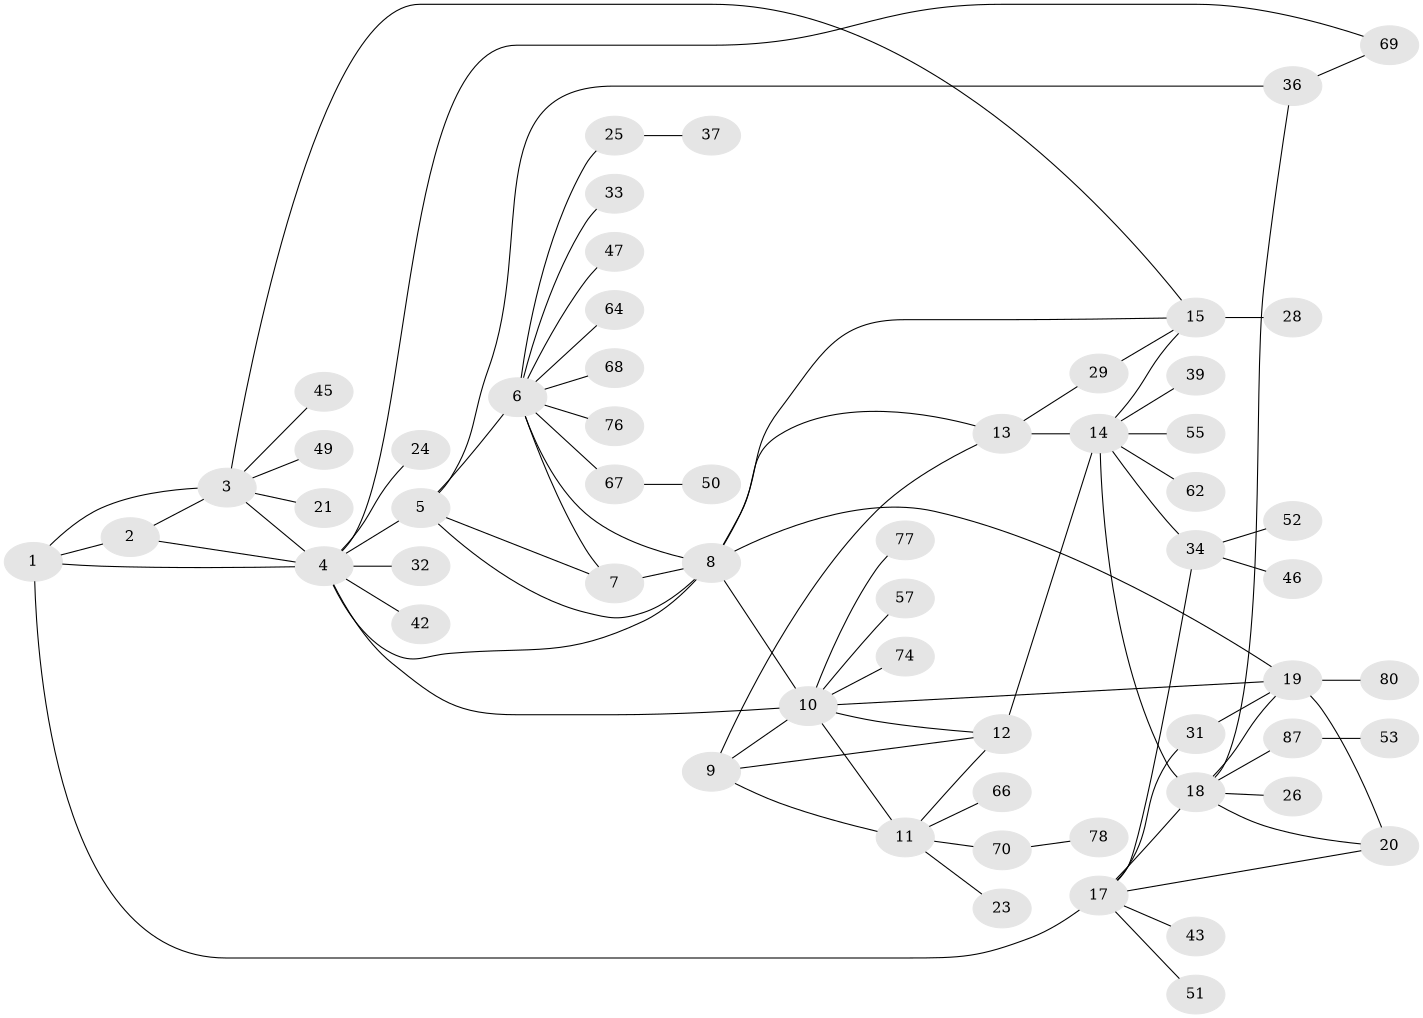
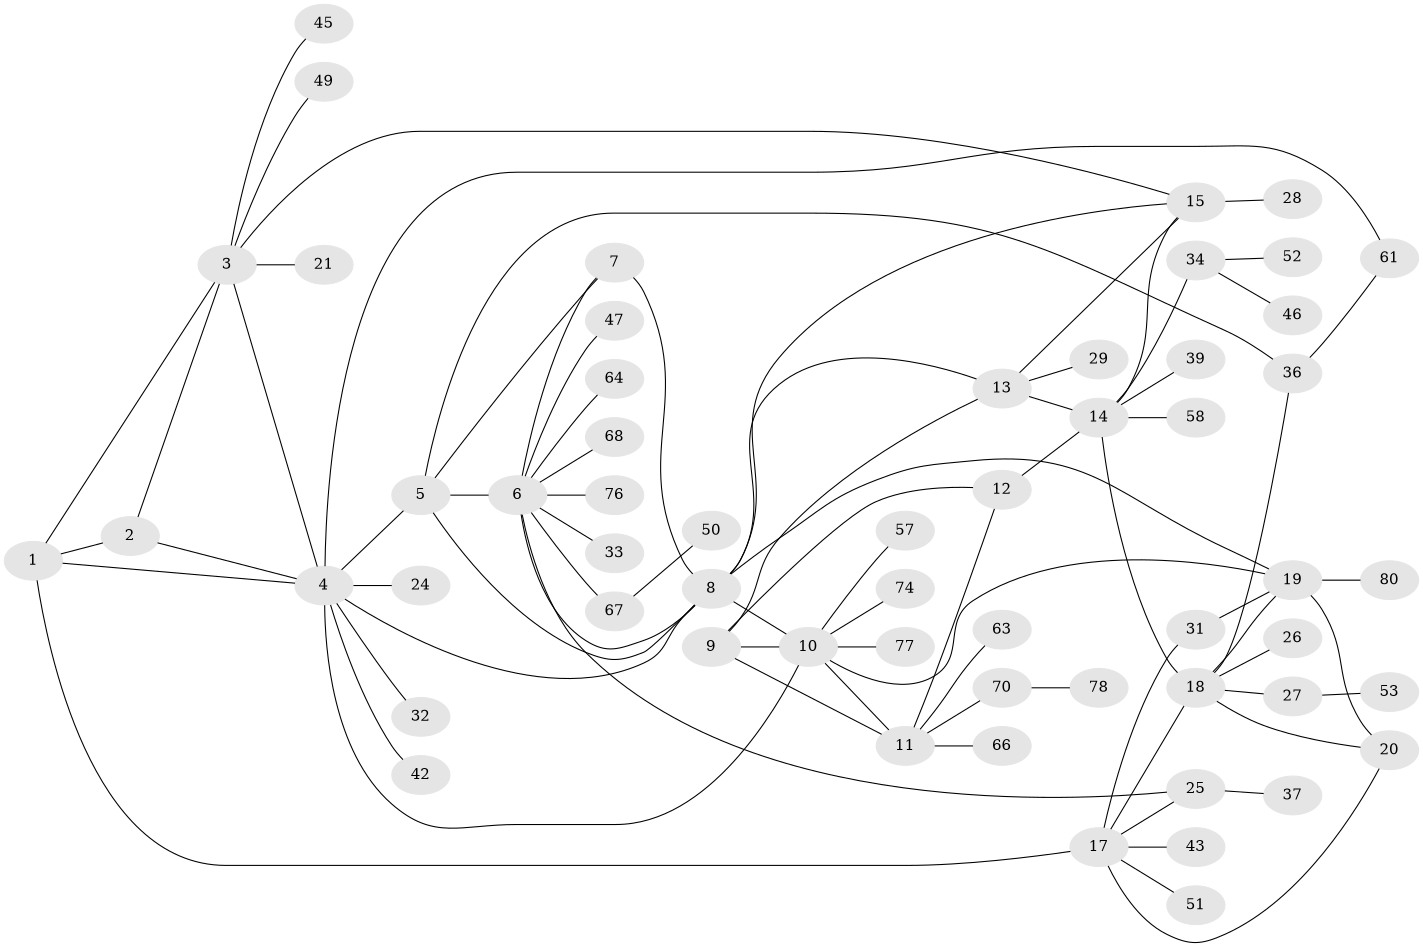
node "69": label "69" -> "61"
edge "15" -- "29": now "15" -- "13"
node "55": label "55" -> "58"
node "62": removed
edge "10" -- "12": removed
edge "34" -- "17": now "25" -- "17"
node "87": label "87" -> "27"
node "23": label "23" -> "63"
